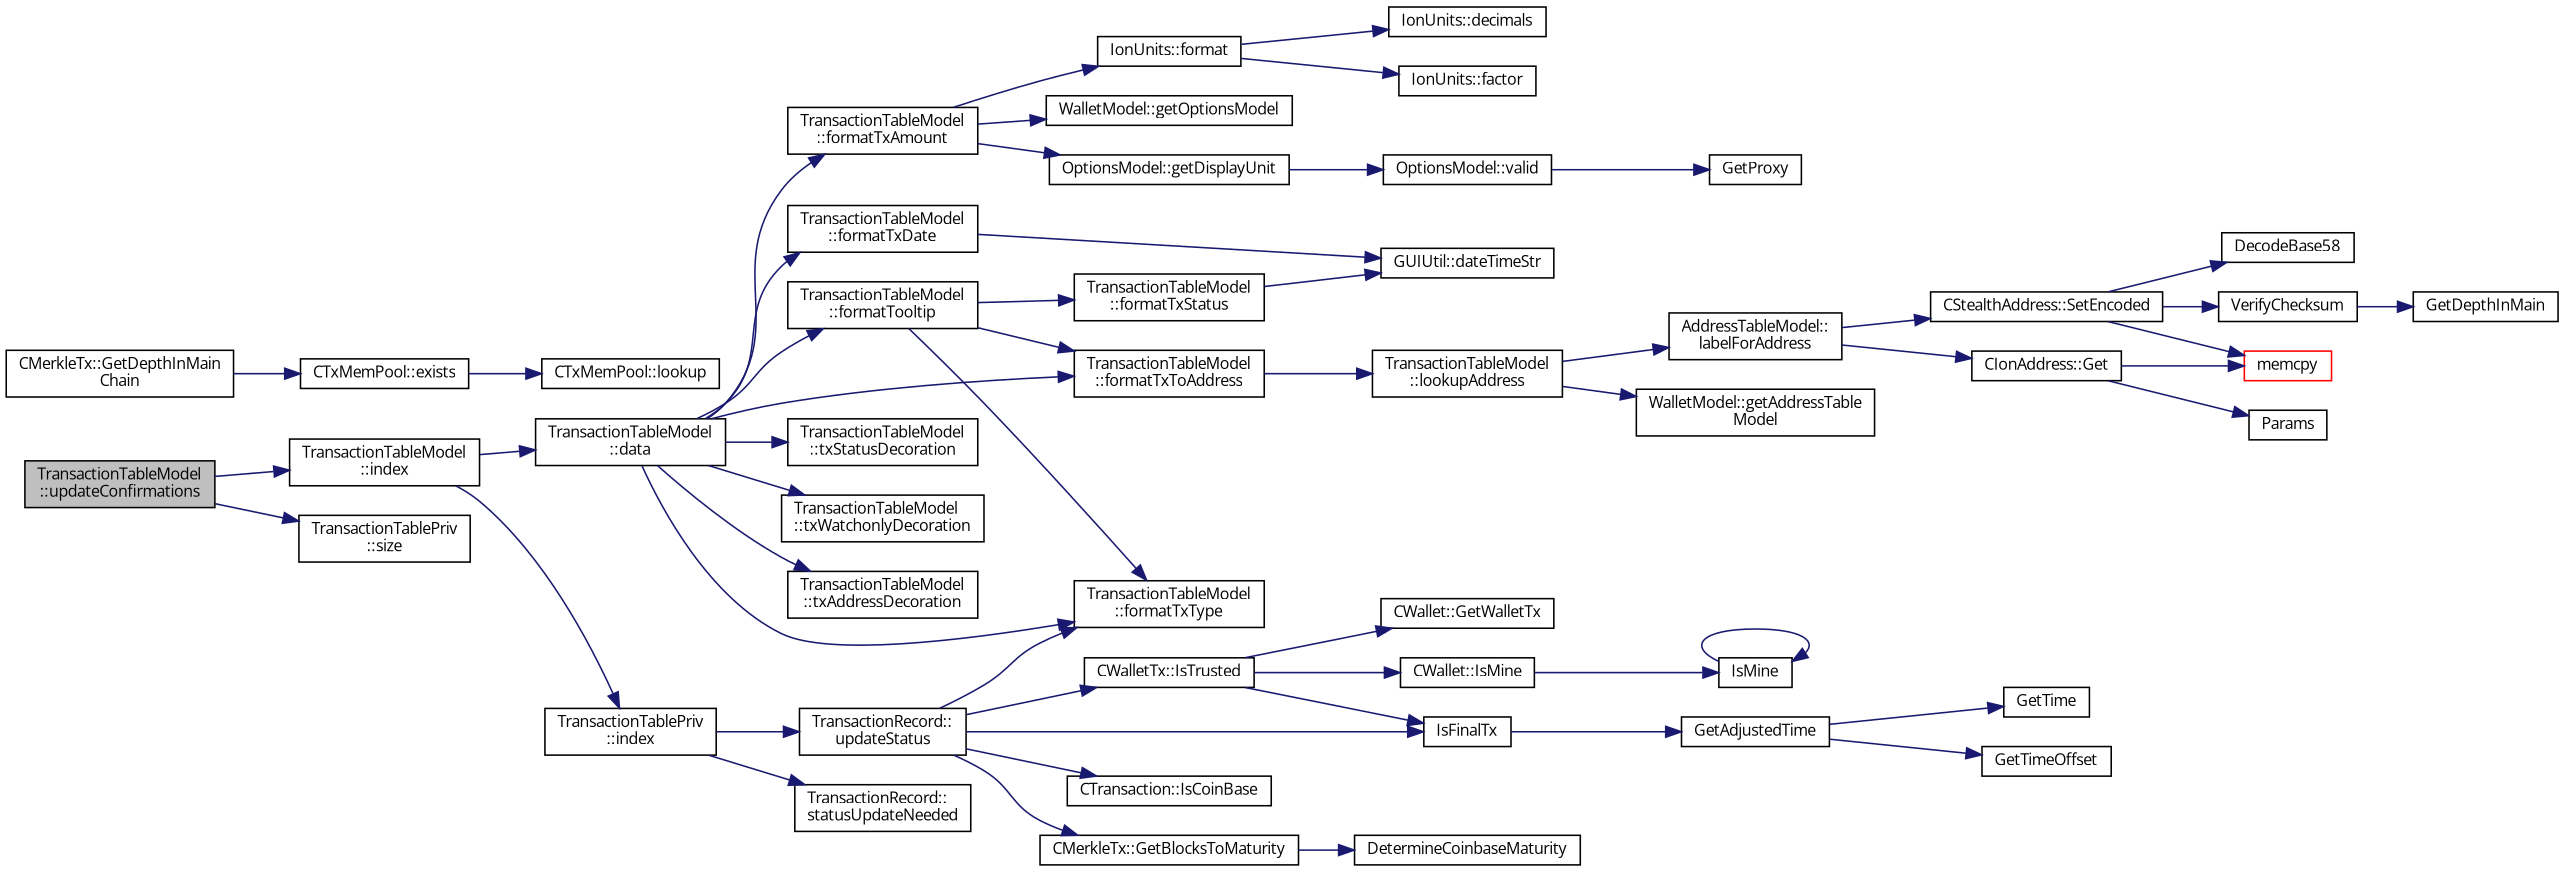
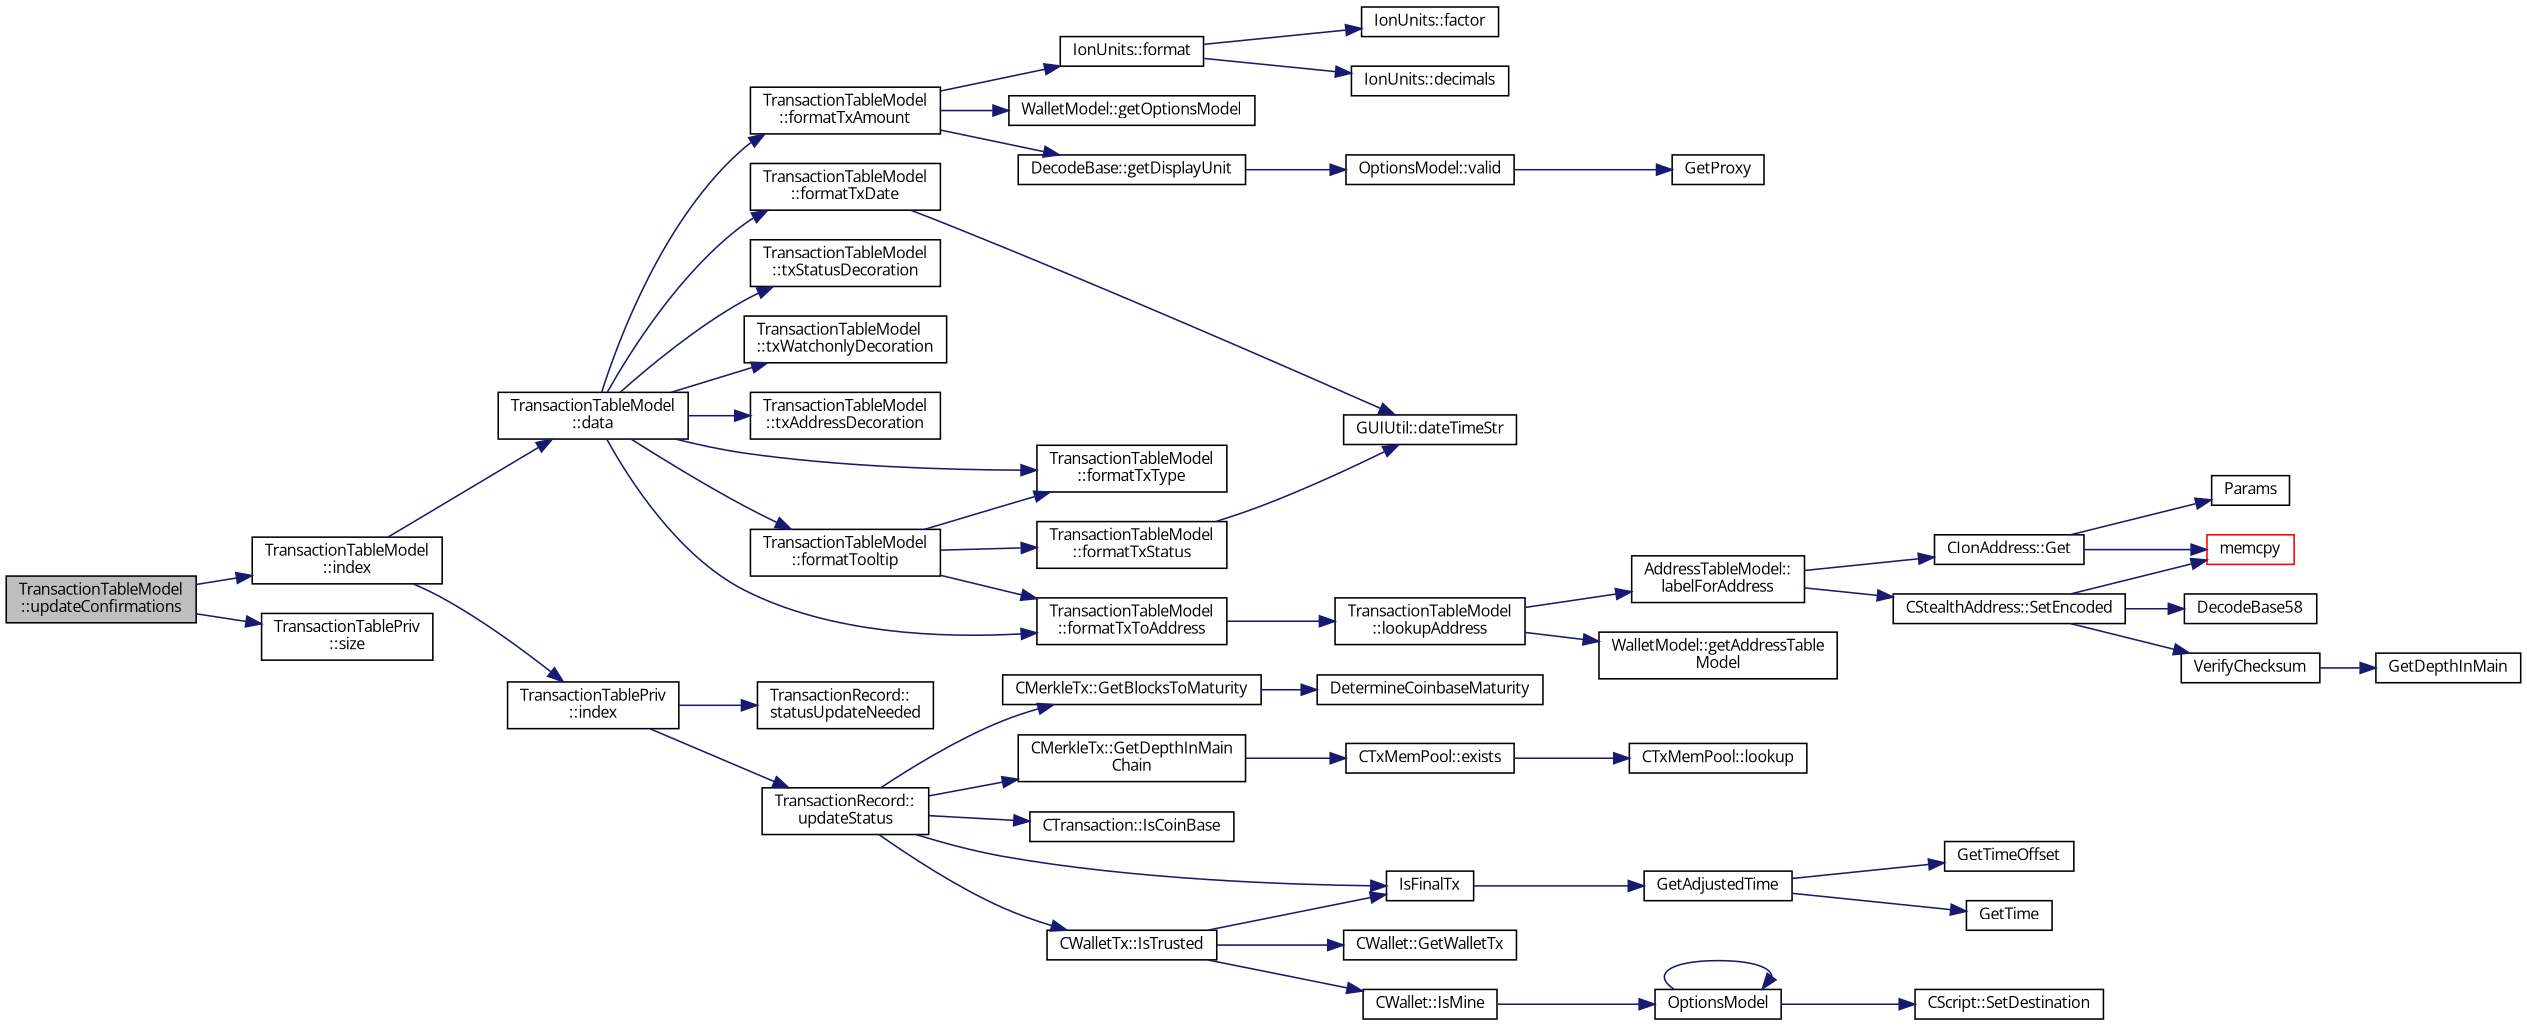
node "OptionsModel::getDisplayUnit": label "OptionsModel::getDisplayUnit" -> "DecodeBase::getDisplayUnit"
edge "TransactionRecord:: updateStatus" -> "TransactionTableModel ::formatTxType": now "TransactionRecord:: updateStatus" -> "CMerkleTx::GetDepthInMain Chain"
node "IsMine": label "IsMine" -> "OptionsModel"
node "CScript::SetDestination": added
